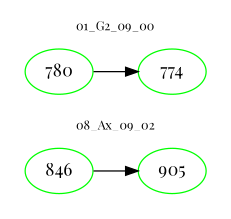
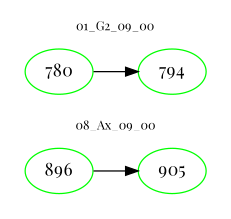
node "774": label "774" -> "794"
cluster "08_Ax_09_02": label "08_Ax_09_02" -> "08_Ax_09_00"
node "846": label "846" -> "896"
